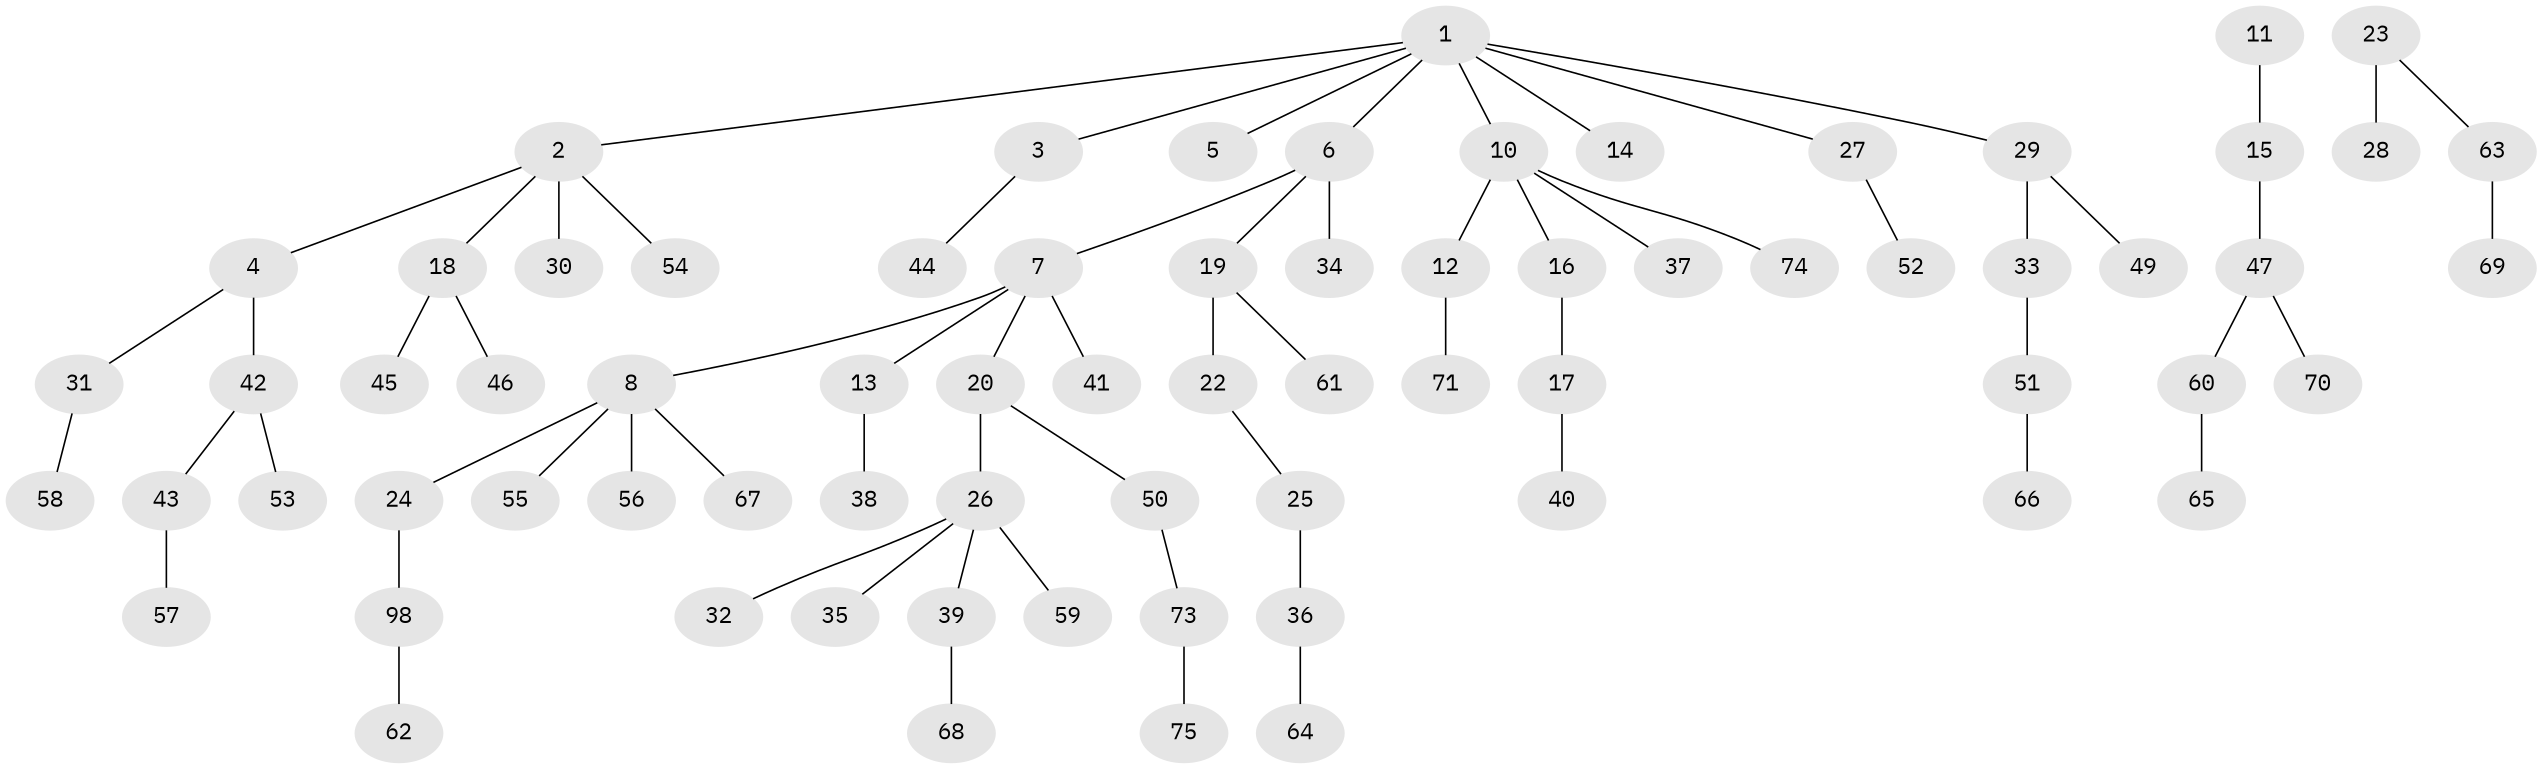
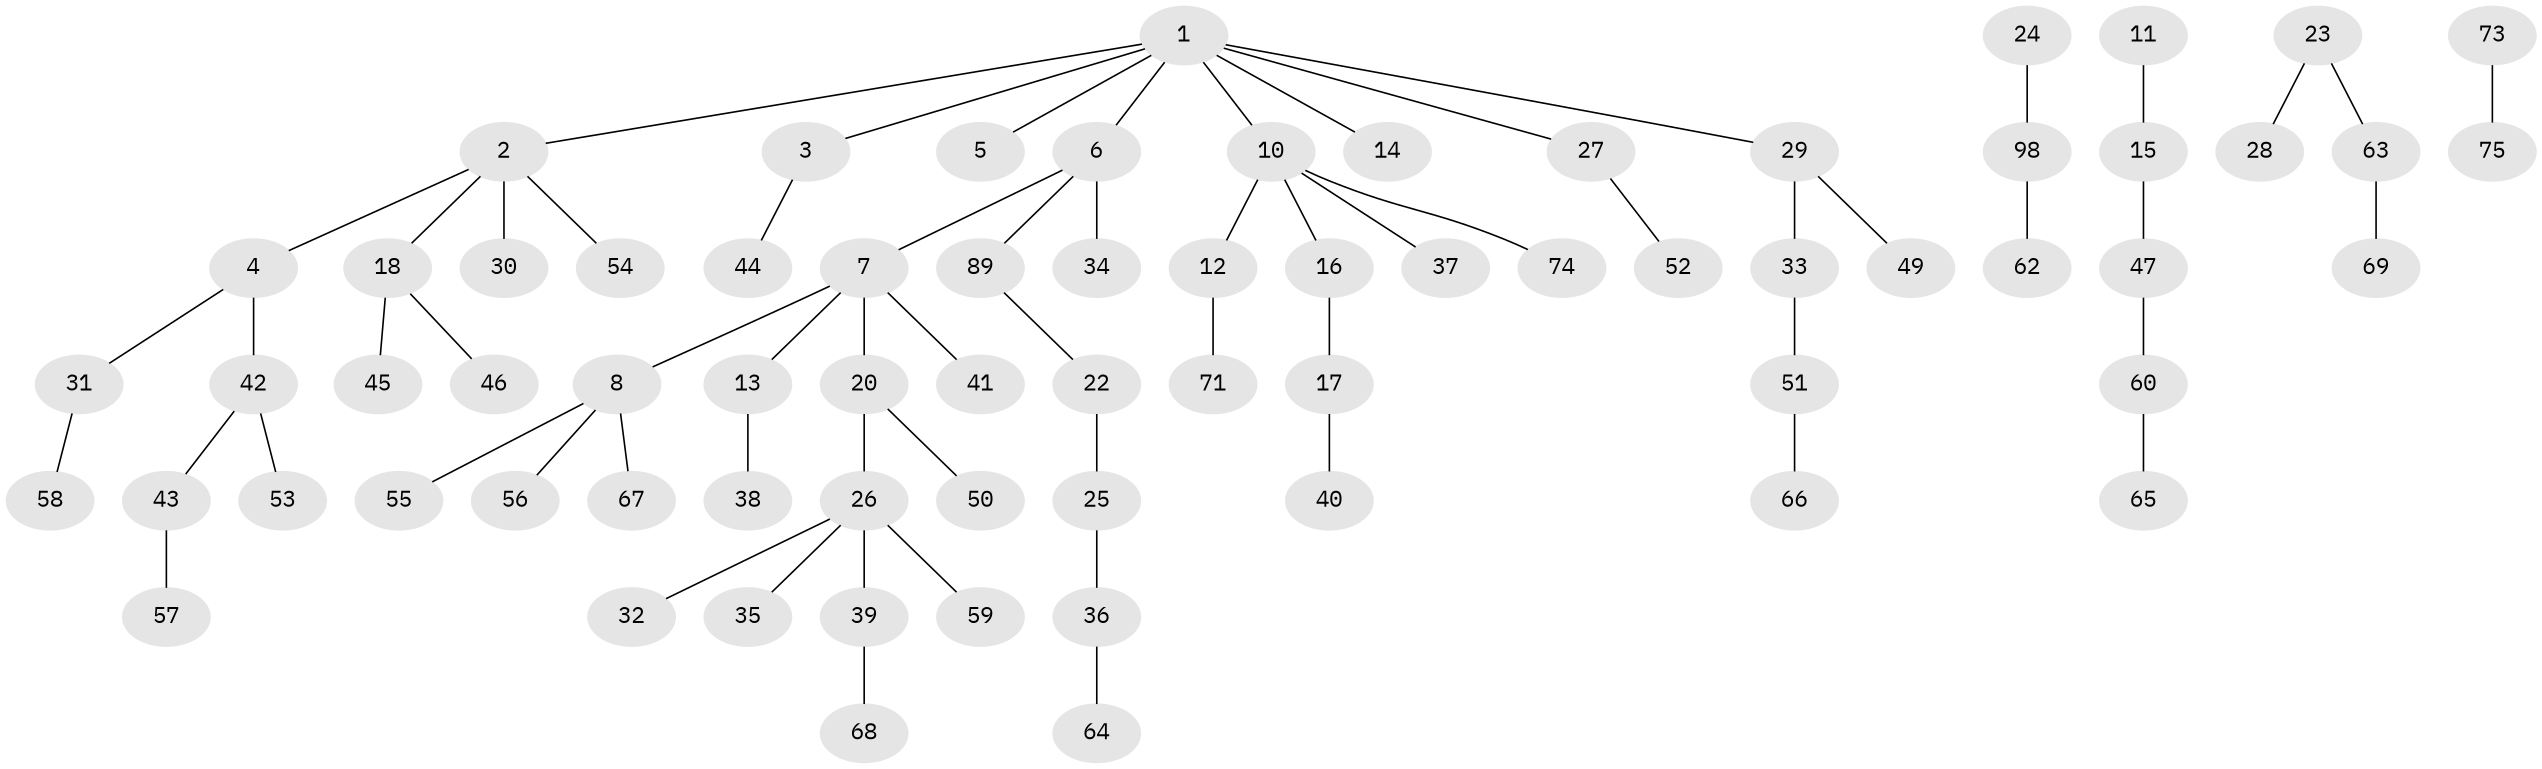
node "19": label "19" -> "89"
node "61": removed
node "70": removed
edge "8" -- "24": removed
edge "50" -- "73": removed
